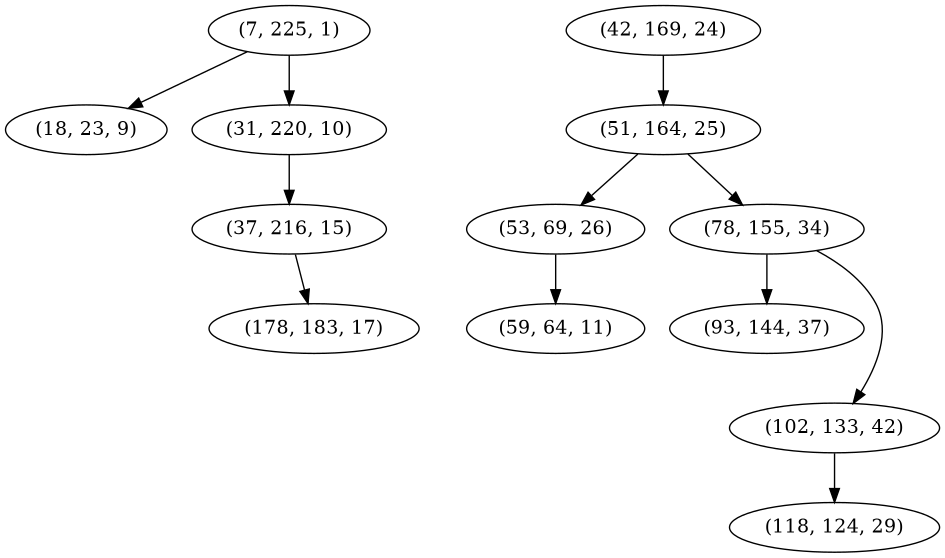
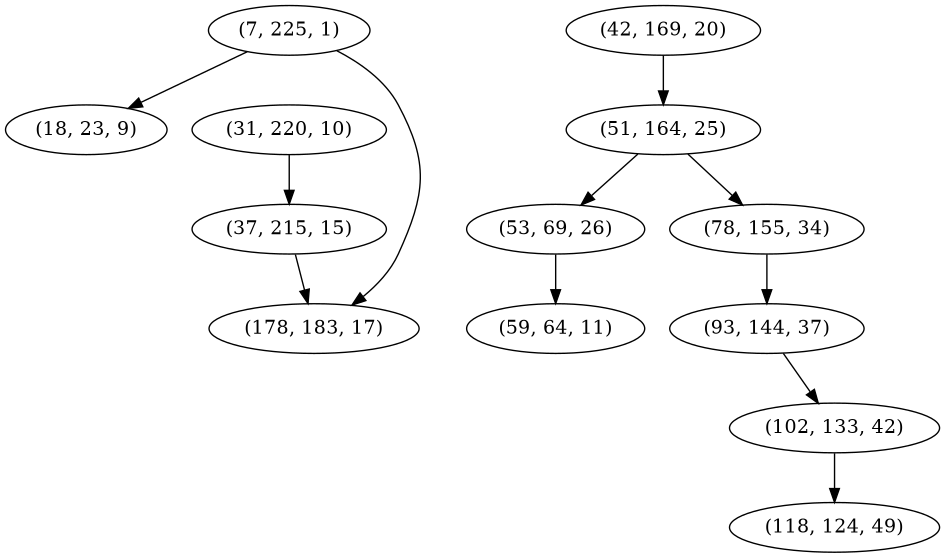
node "(42, 169, 24)": label "(42, 169, 24)" -> "(42, 169, 20)"
edge "(7, 225, 1)" -> "(31, 220, 10)": now "(7, 225, 1)" -> "(178, 183, 17)"
node "(37, 216, 15)": label "(37, 216, 15)" -> "(37, 215, 15)"
edge "(78, 155, 34)" -> "(102, 133, 42)": now "(93, 144, 37)" -> "(102, 133, 42)"
node "(118, 124, 29)": label "(118, 124, 29)" -> "(118, 124, 49)"
